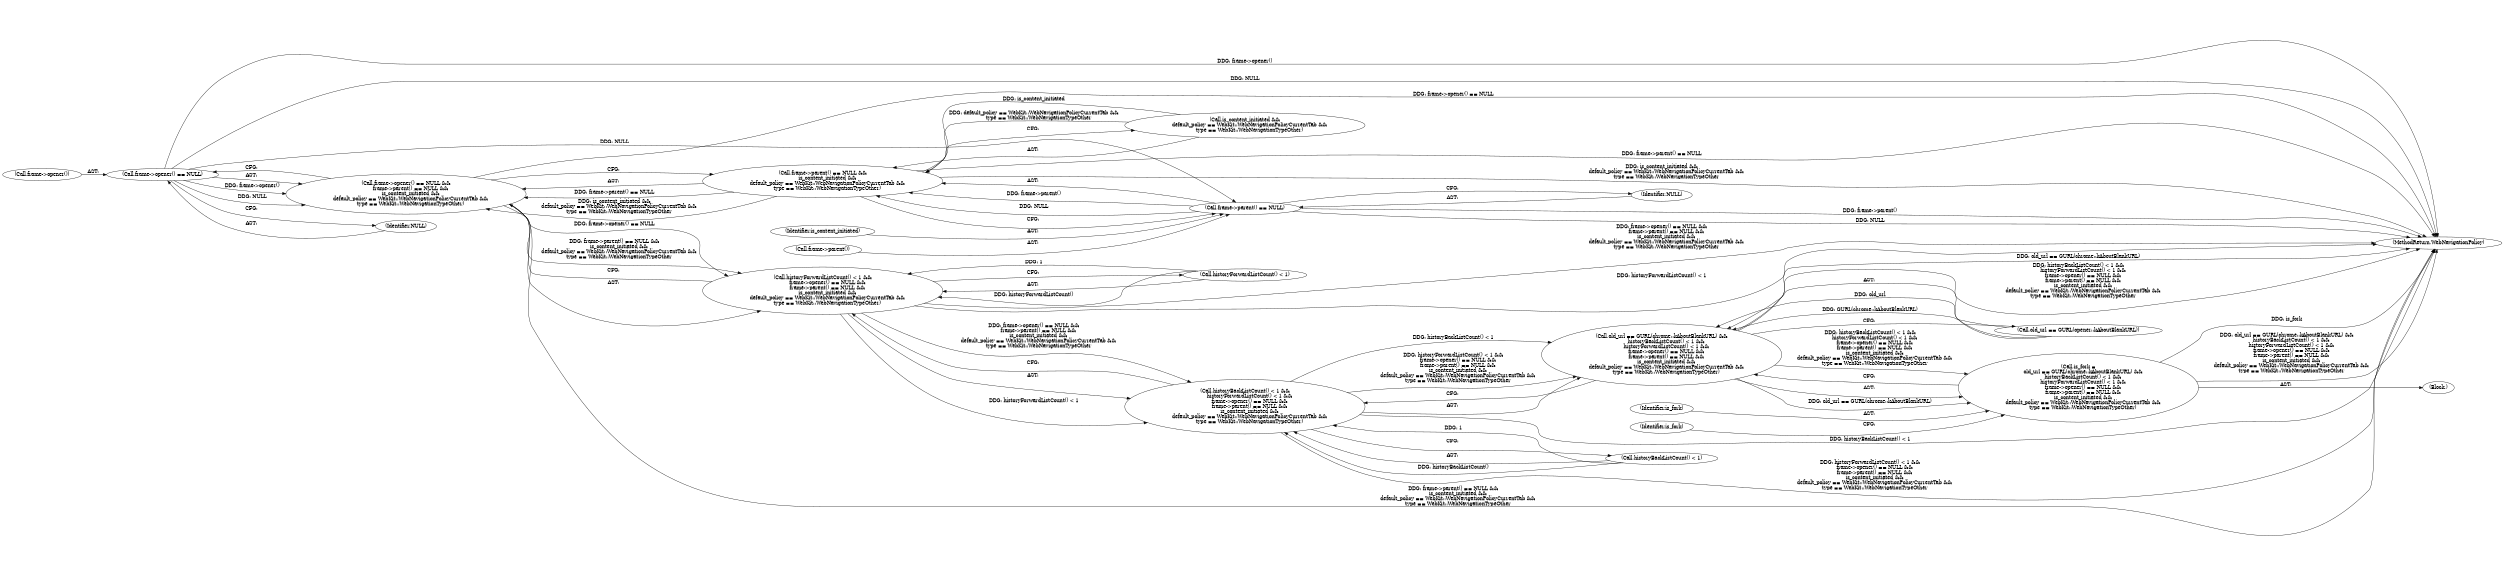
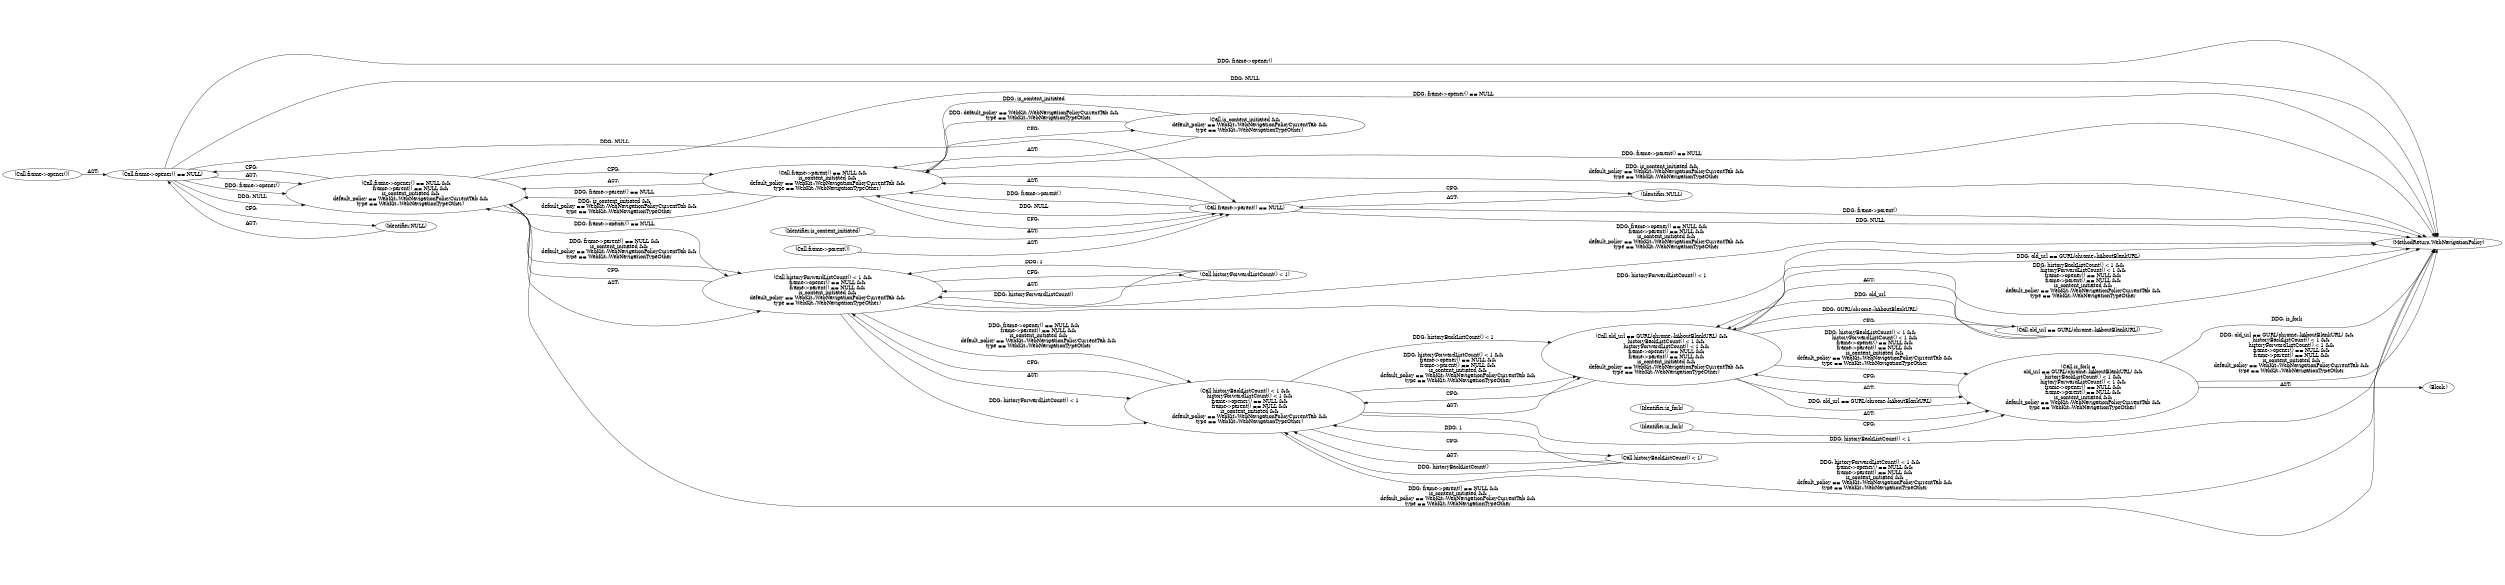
node "(Call,old_url == GURL(opener::kAboutBlankURL))": label "(Call,old_url == GURL(opener::kAboutBlankURL))" -> "(Call,old_url == GURL(chrome::kAboutBlankURL))"
